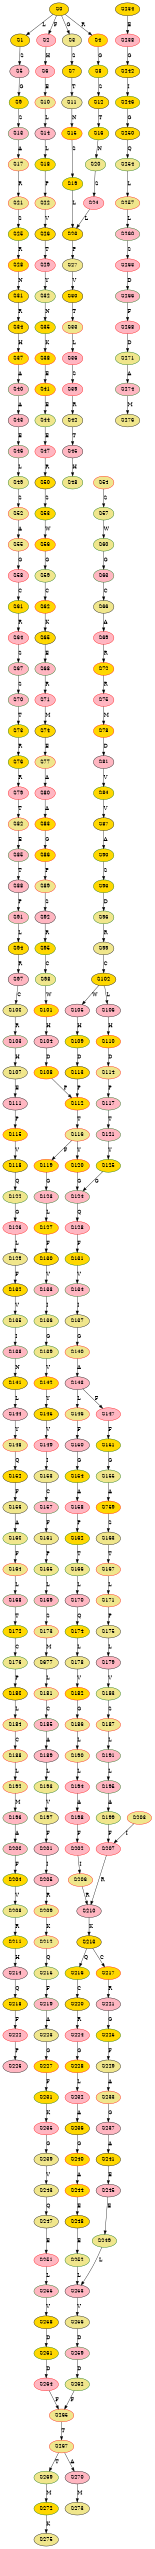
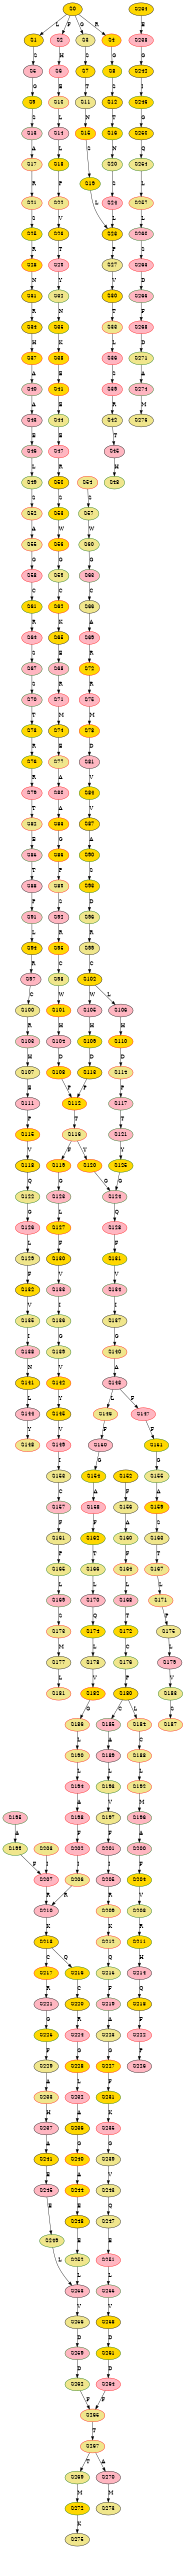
node "S95": color darkgreen -> red
edge "S148" -> "S152": removed, label "Q"
node "S759": label "S759" -> "S159"
edge "S158" -> "S162": label "P" -> "F"
node "S677": label "S677" -> "S177"
edge "S181" -> "S185": now "S180" -> "S185"
node "S191": removed
edge "S233" -> "S237": label "G" -> "H"
